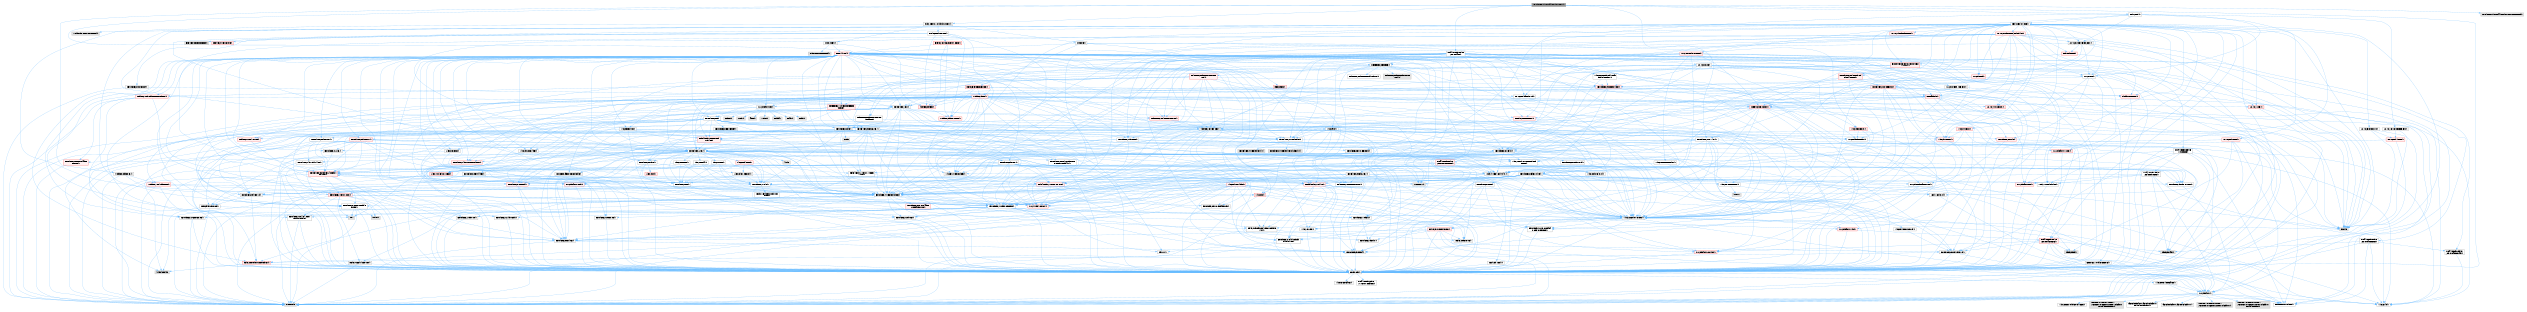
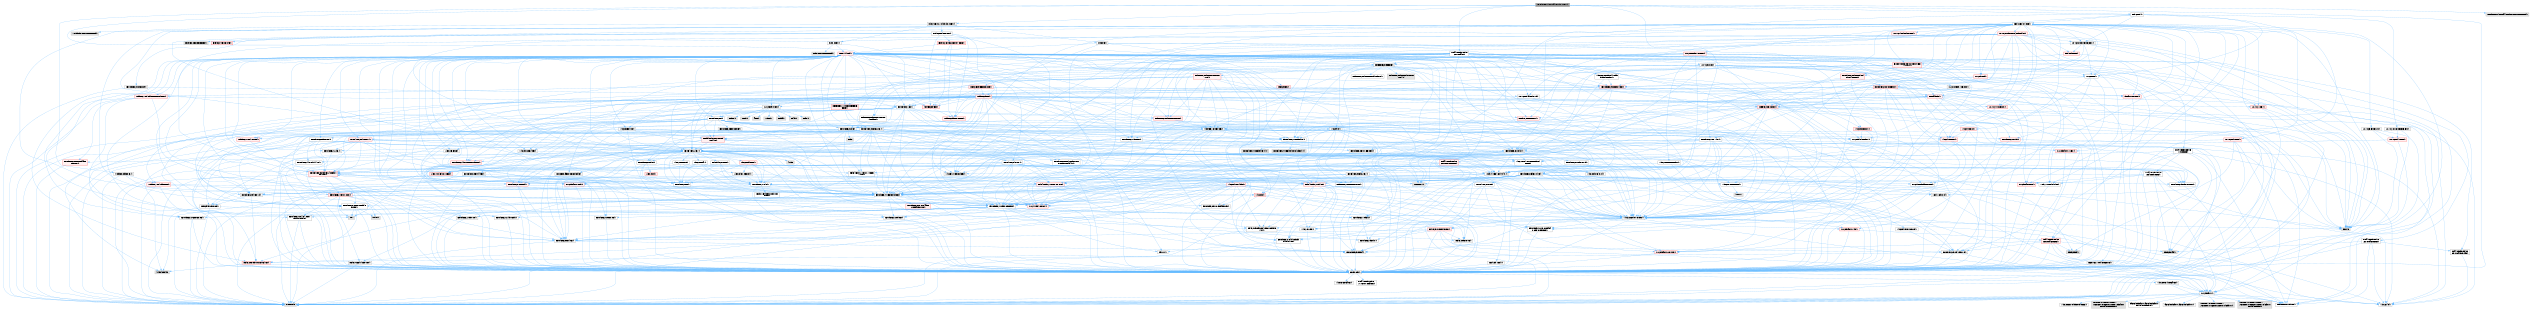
node "Algo/IsHeap.h": label "Algo/IsHeap.h" -> "Scheduler/IsHeap.h"
